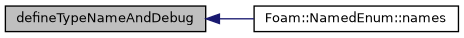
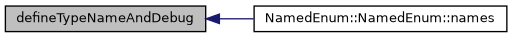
node "Foam::NamedEnum::names": label "Foam::NamedEnum::names" -> "NamedEnum::NamedEnum::names"
